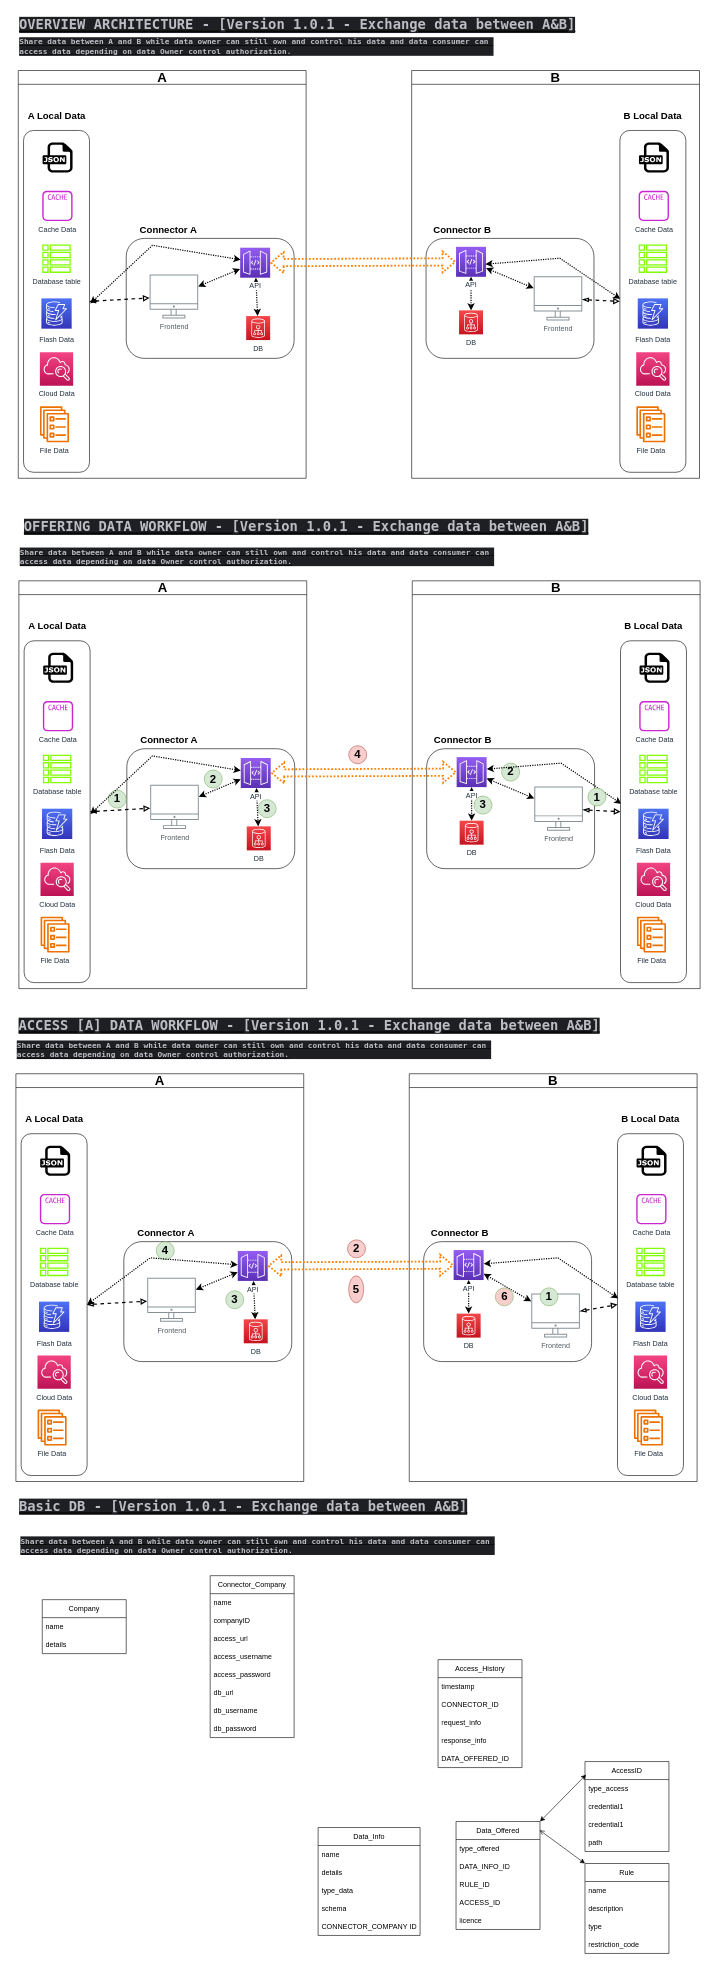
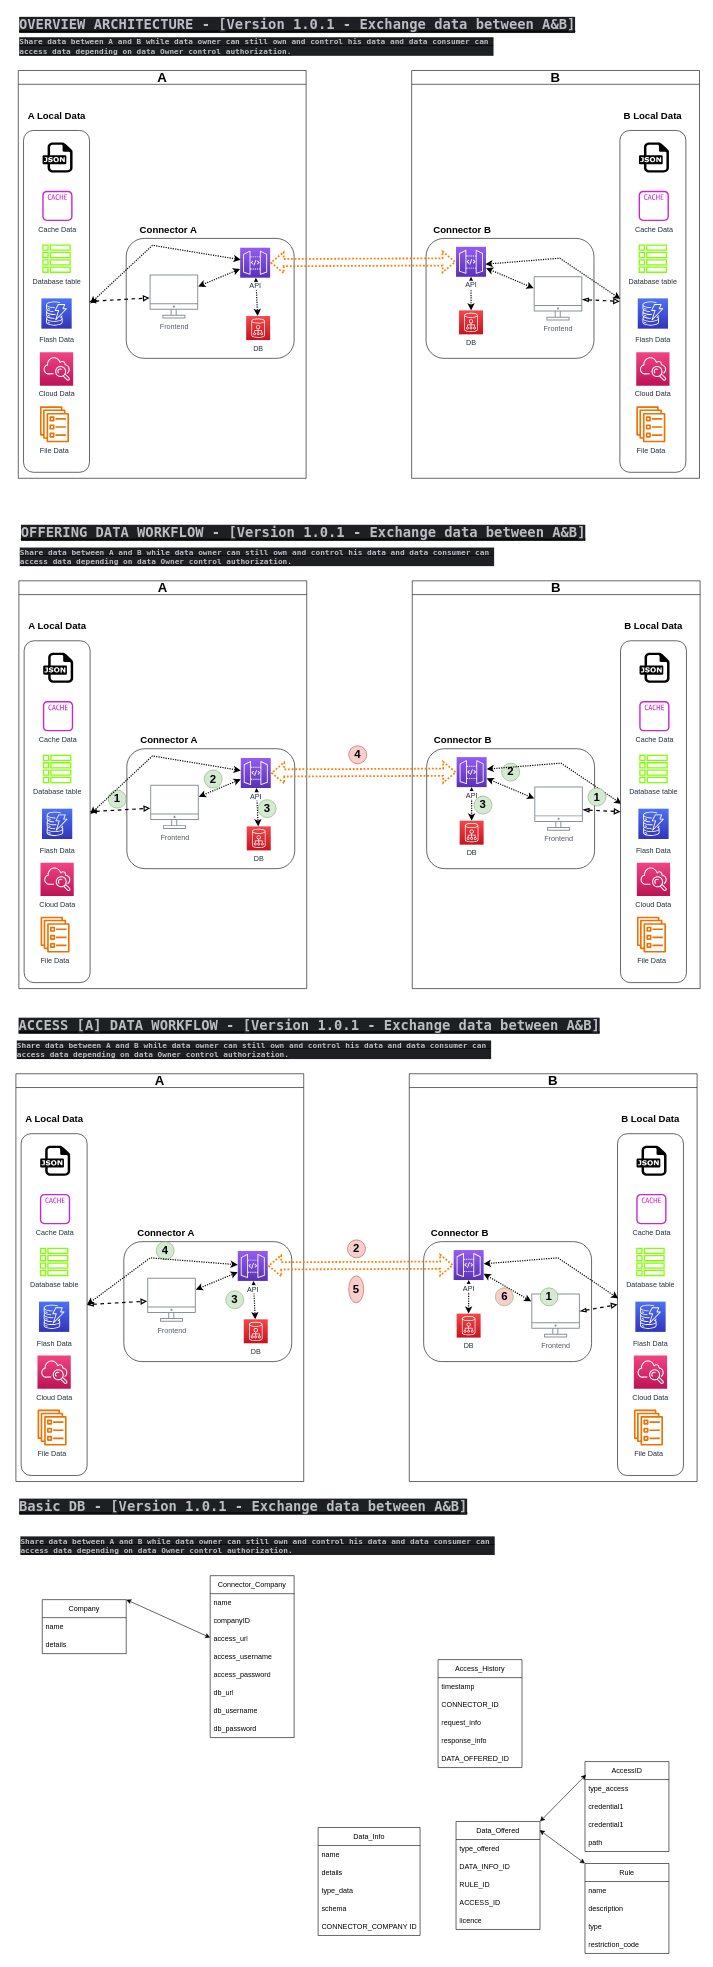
node "OFFERING DATA WORKFLOW - [Version 1.0.1 - Exchange data between A&B]": moved (306, 527) -> (303, 533)
edge "Company" -- "Connector_Company": added
edge "Data_Offered" -- "Rule": arrowhead open -> classic
